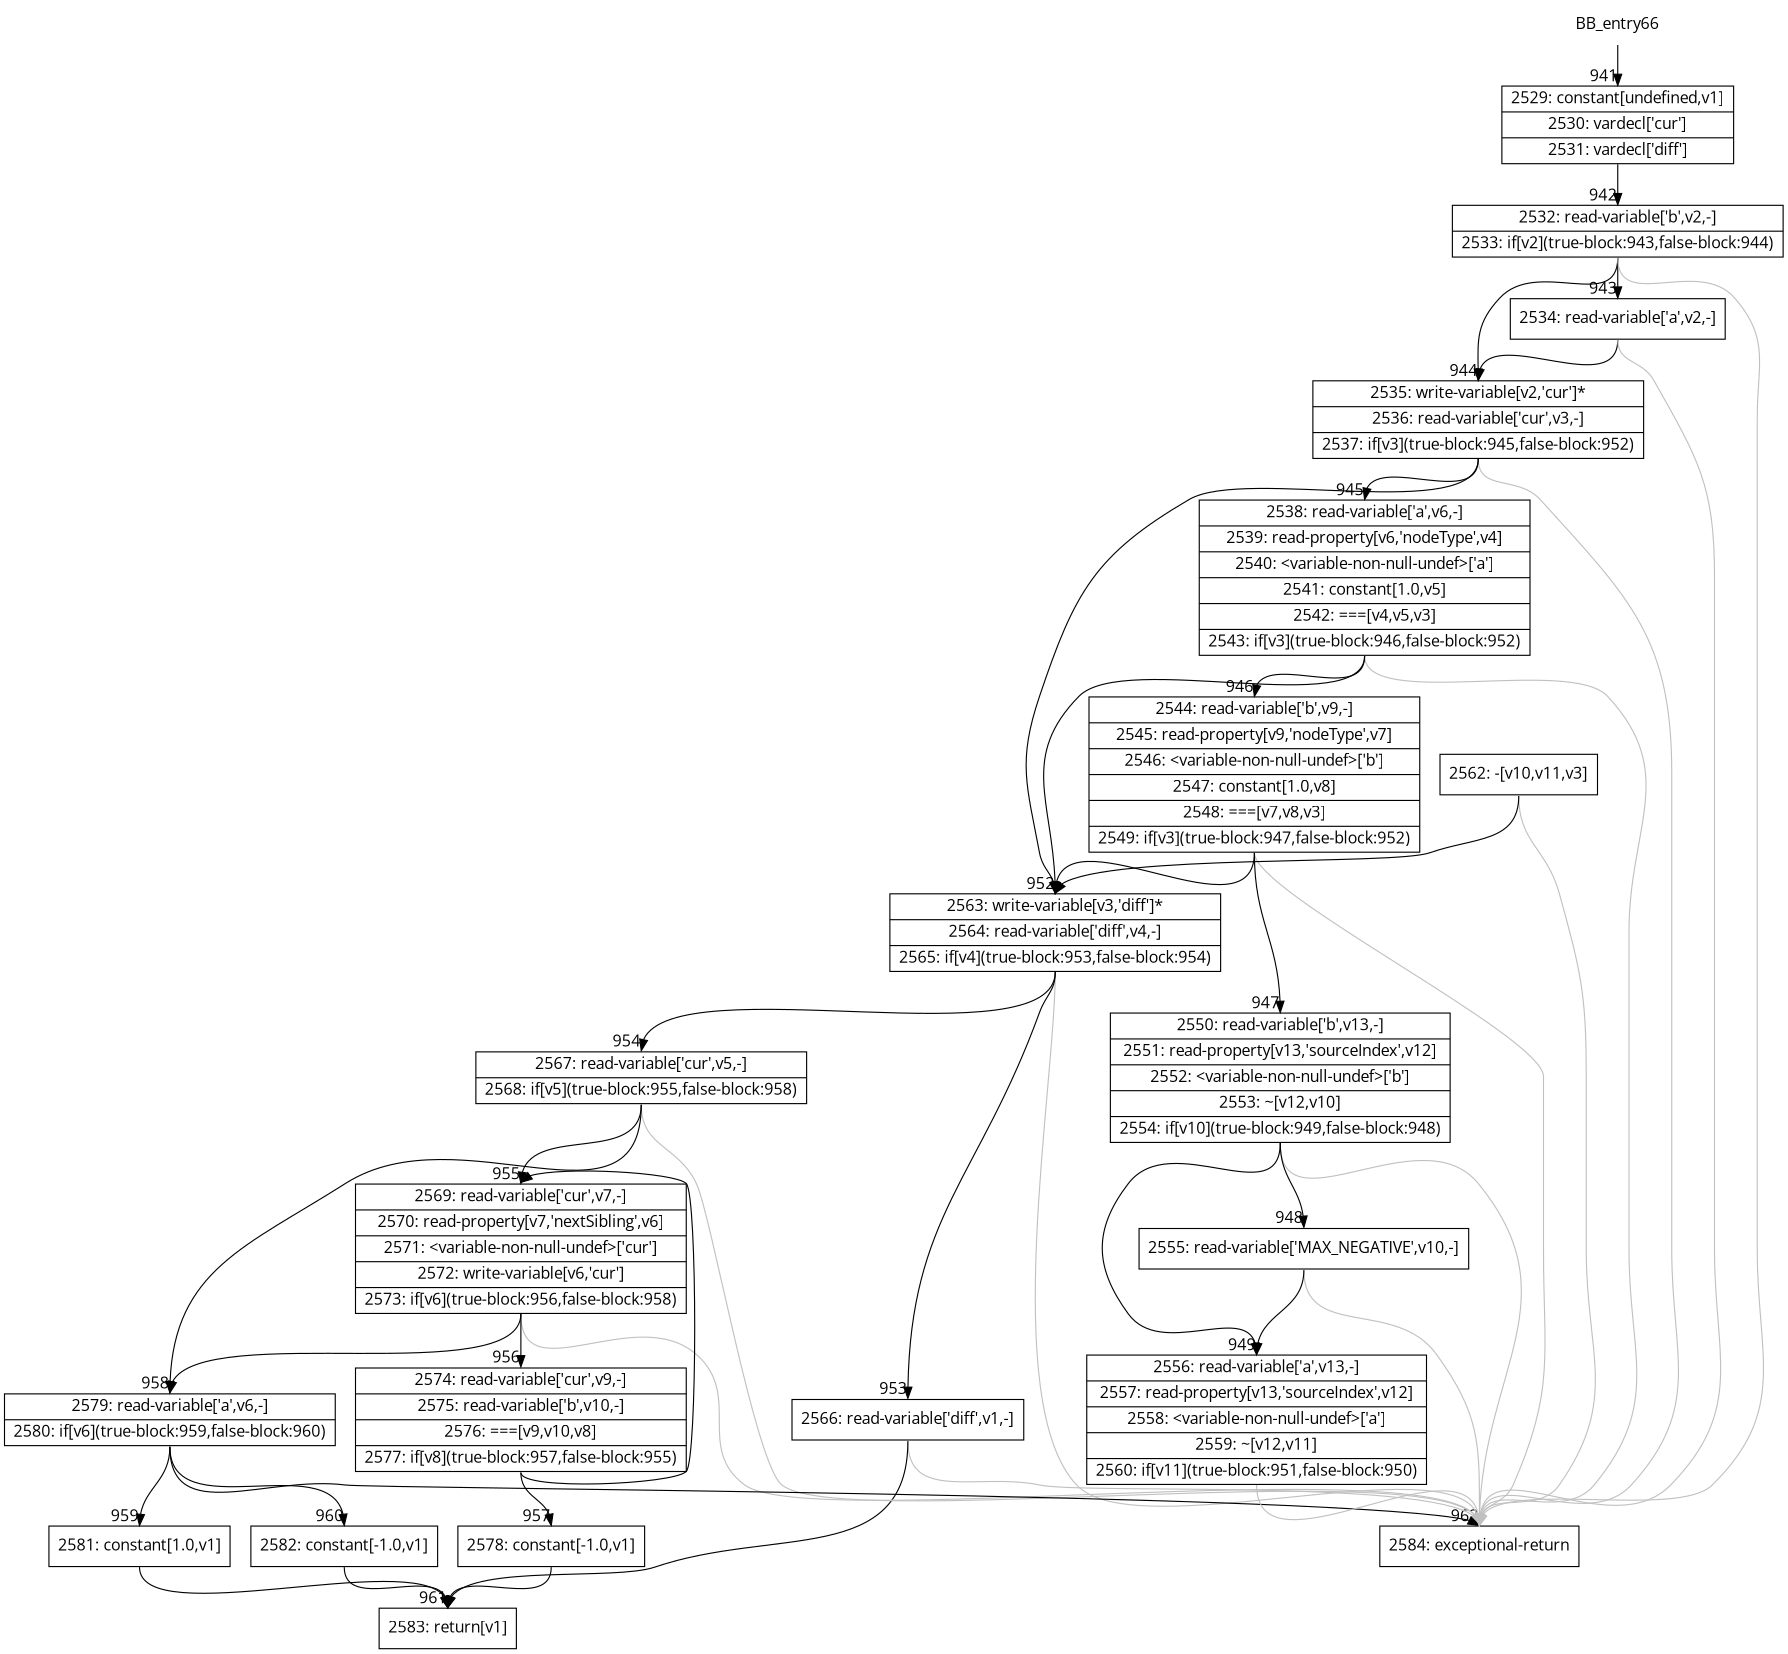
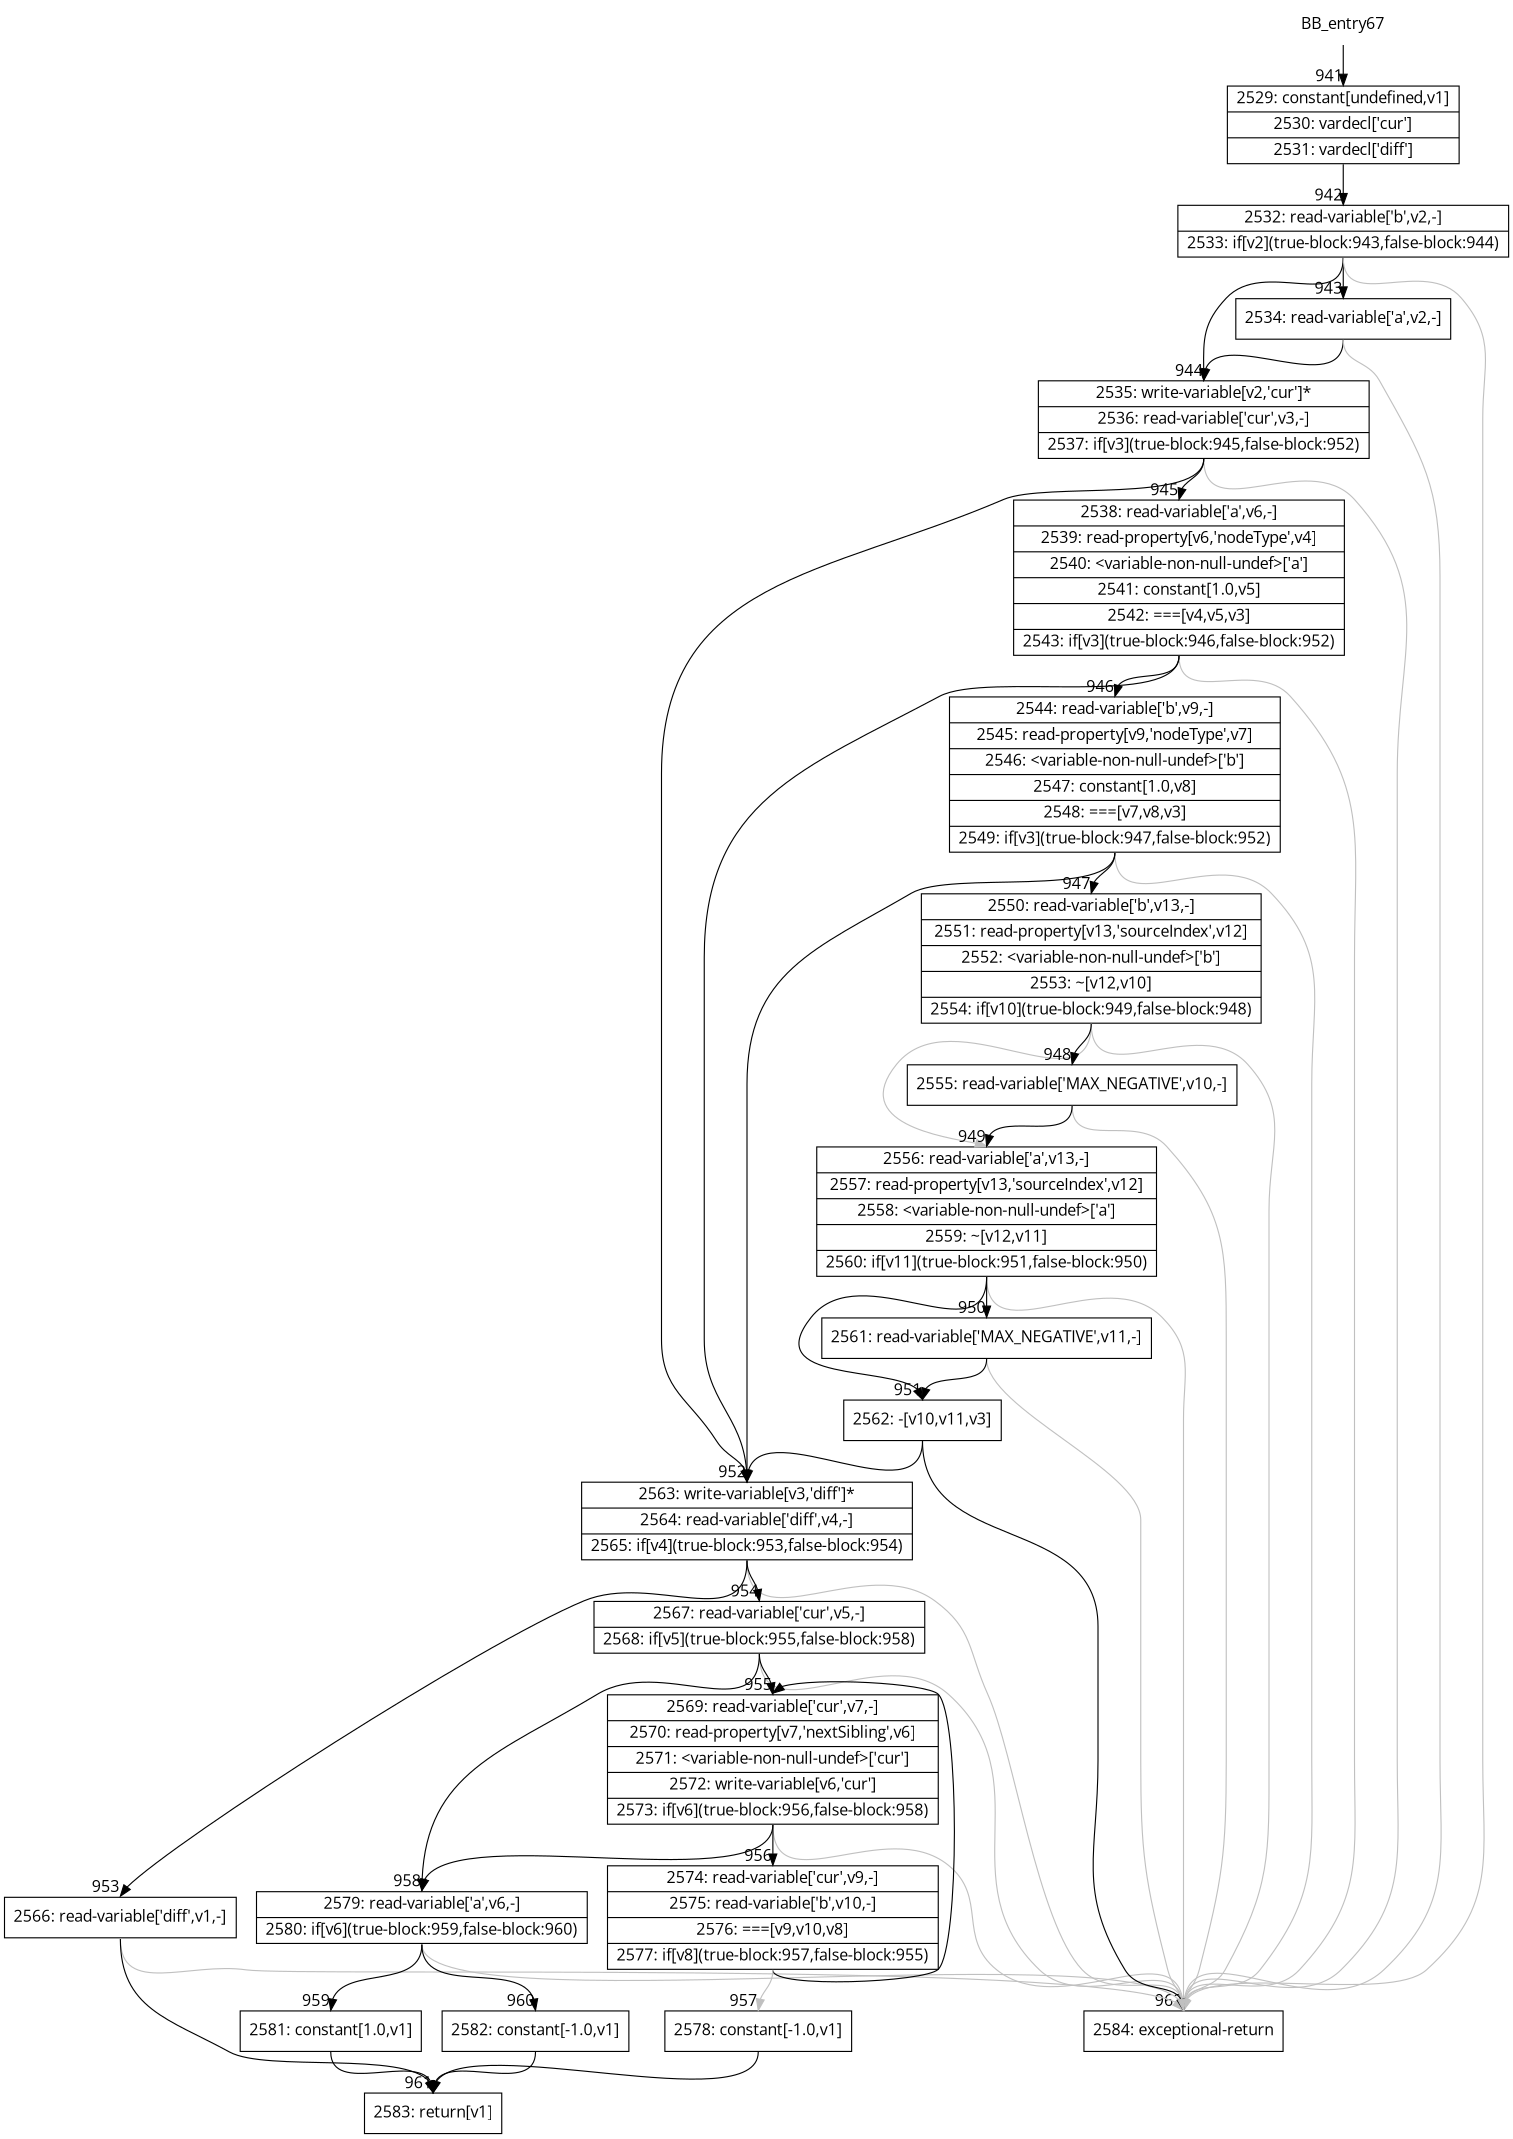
node "BB_entry66": label "BB_entry66" -> "BB_entry67"
edge "2562: -[v10,v11,v3]" -> "2584: exceptional-return": color gray -> black
edge "2550: read-variable['b',v13,-]" -> "2556: read-variable['a',v13,-]": color black -> gray
edge "2556: read-variable['a',v13,-]" -> "2562: -[v10,v11,v3]": added
node "2561: read-variable['MAX_NEGATIVE',v11,-]": added
edge "2579: read-variable['a',v6,-]" -> "2584: exceptional-return": color black -> gray
edge "2574: read-variable['cur',v9,-]" -> "2578: constant[-1.0,v1]": color black -> gray
